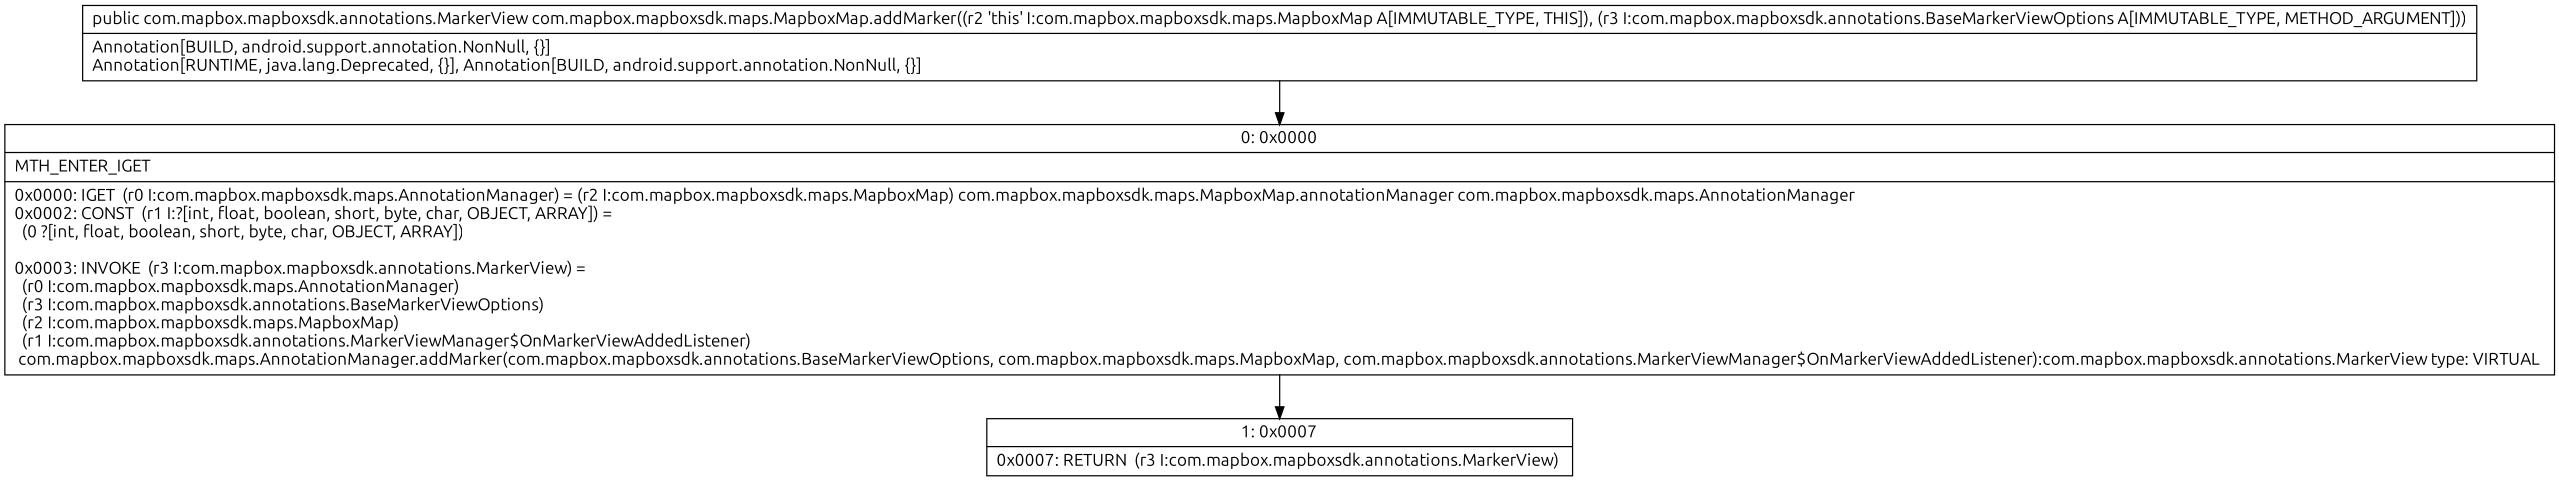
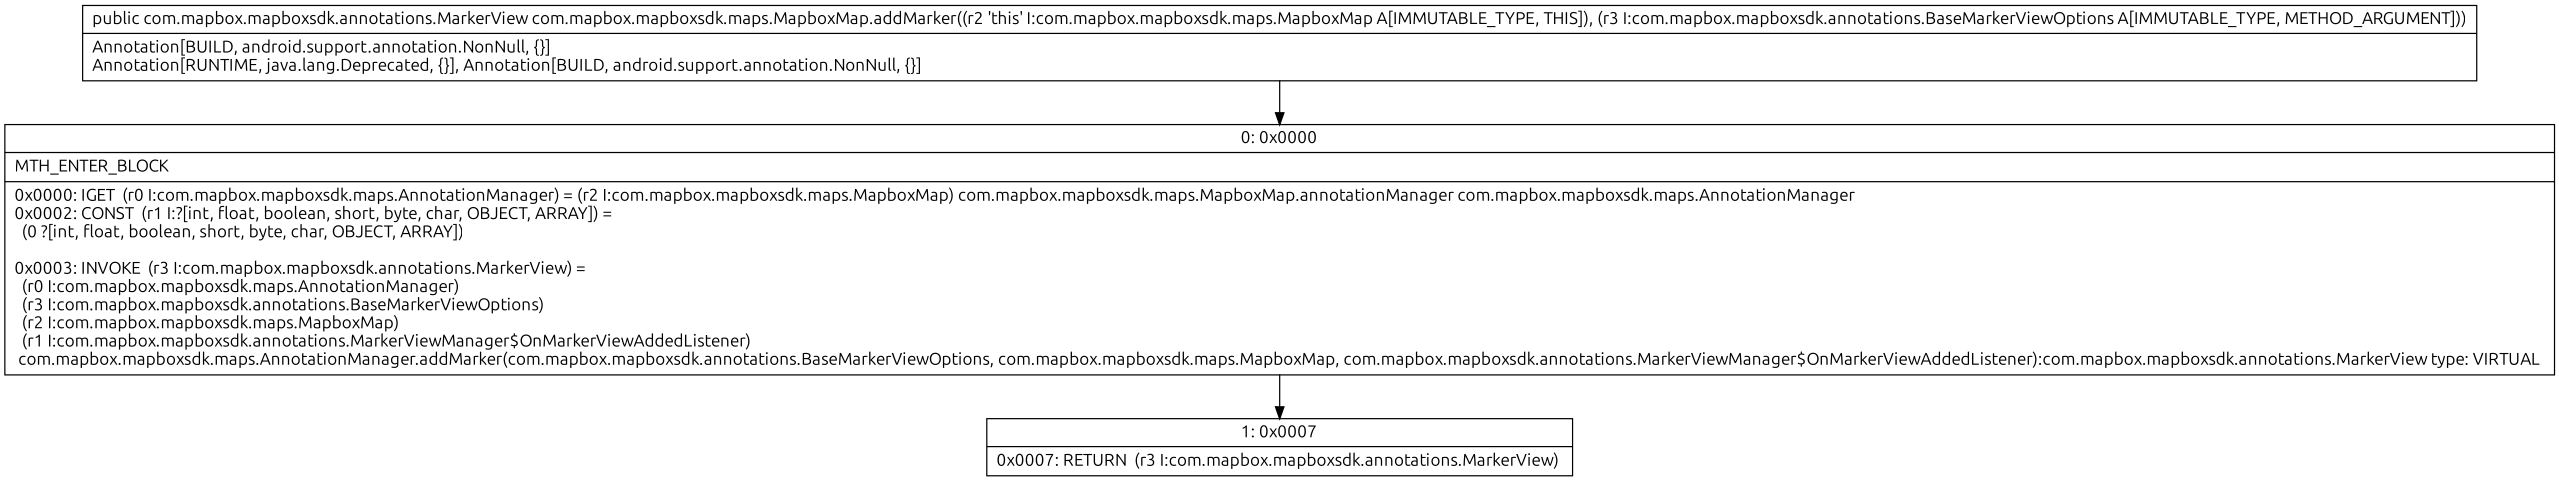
node "0: 0x0000": text "MTH_ENTER_IGET" -> "MTH_ENTER_BLOCK"
